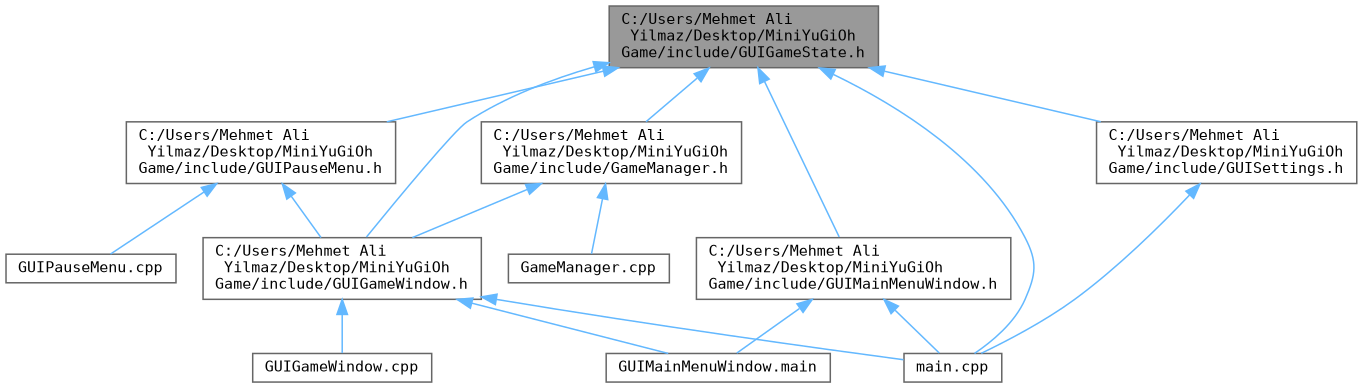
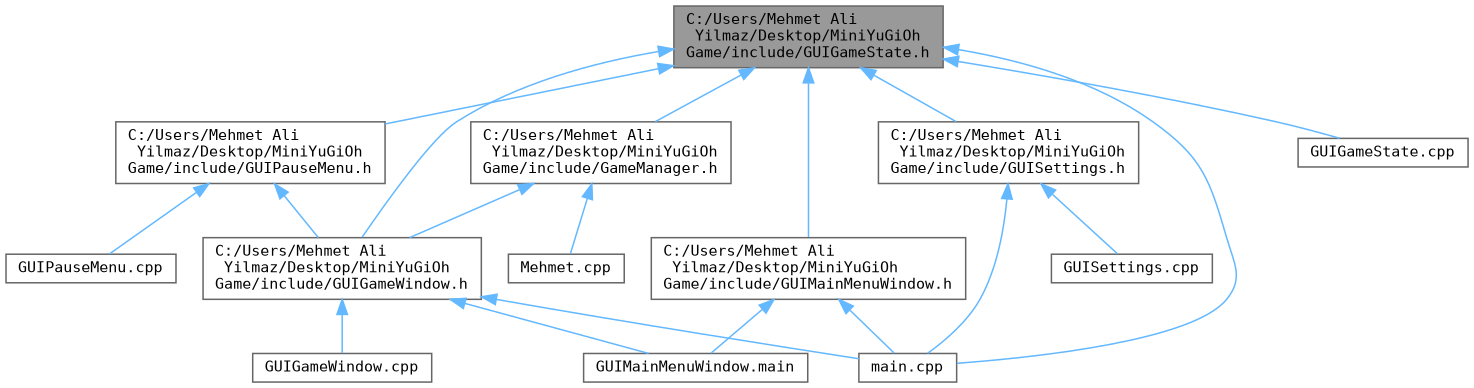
node "GUIGameState.cpp": added
node "GameManager.cpp": label "GameManager.cpp" -> "Mehmet.cpp"
node "GUISettings.cpp": added
